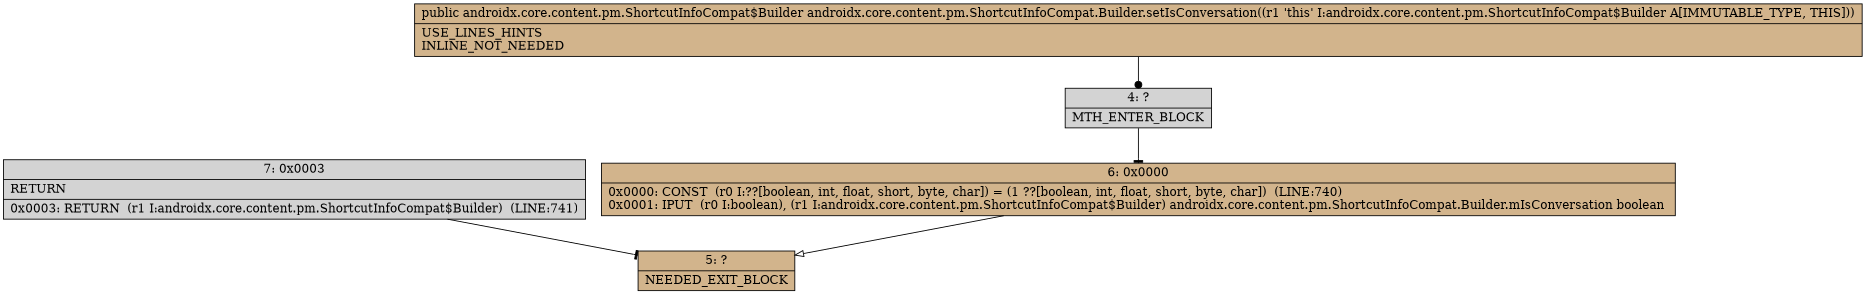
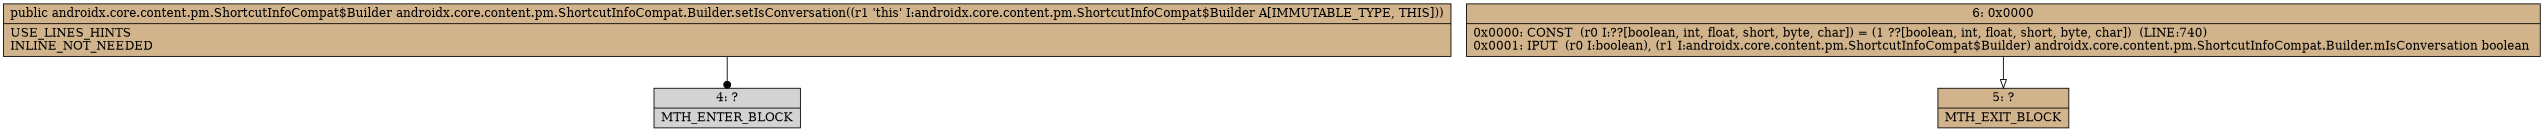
edge "4: ?" -> "6: 0x0000": removed
node "7: 0x0003": removed
node "5: ?": text "NEEDED_EXIT_BLOCK" -> "MTH_EXIT_BLOCK"
